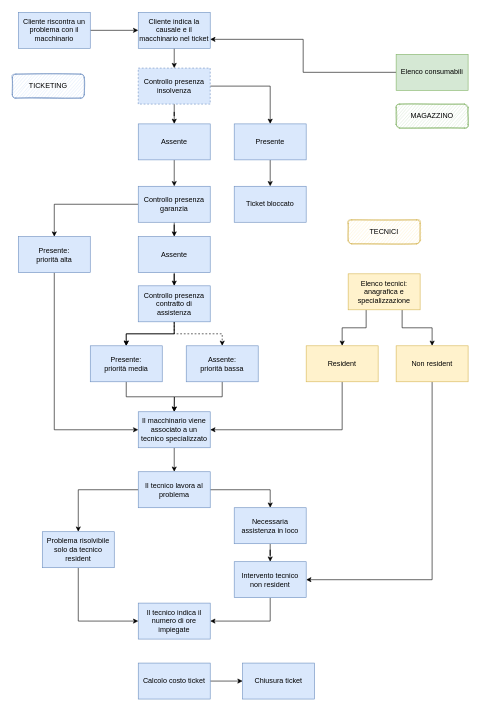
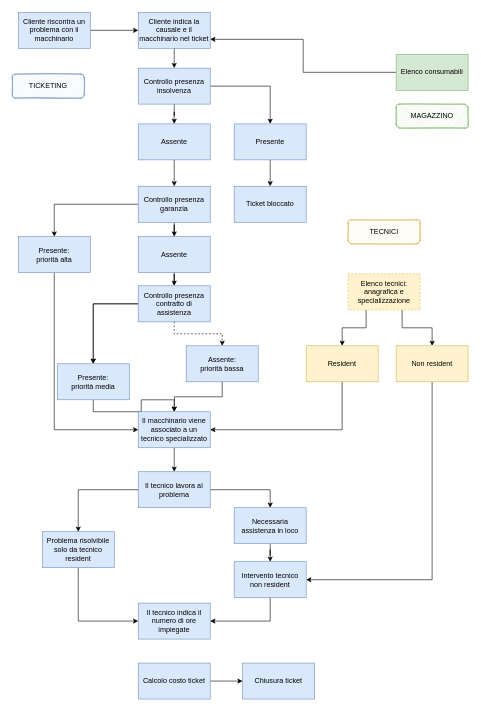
node "Controllo presenza insolvenza": style dashed -> solid
node "Elenco tecnici: anagrafica e specializzazione": style solid -> dashed
node "Presente: priorità media": moved (126, 364) -> (93, 382)
